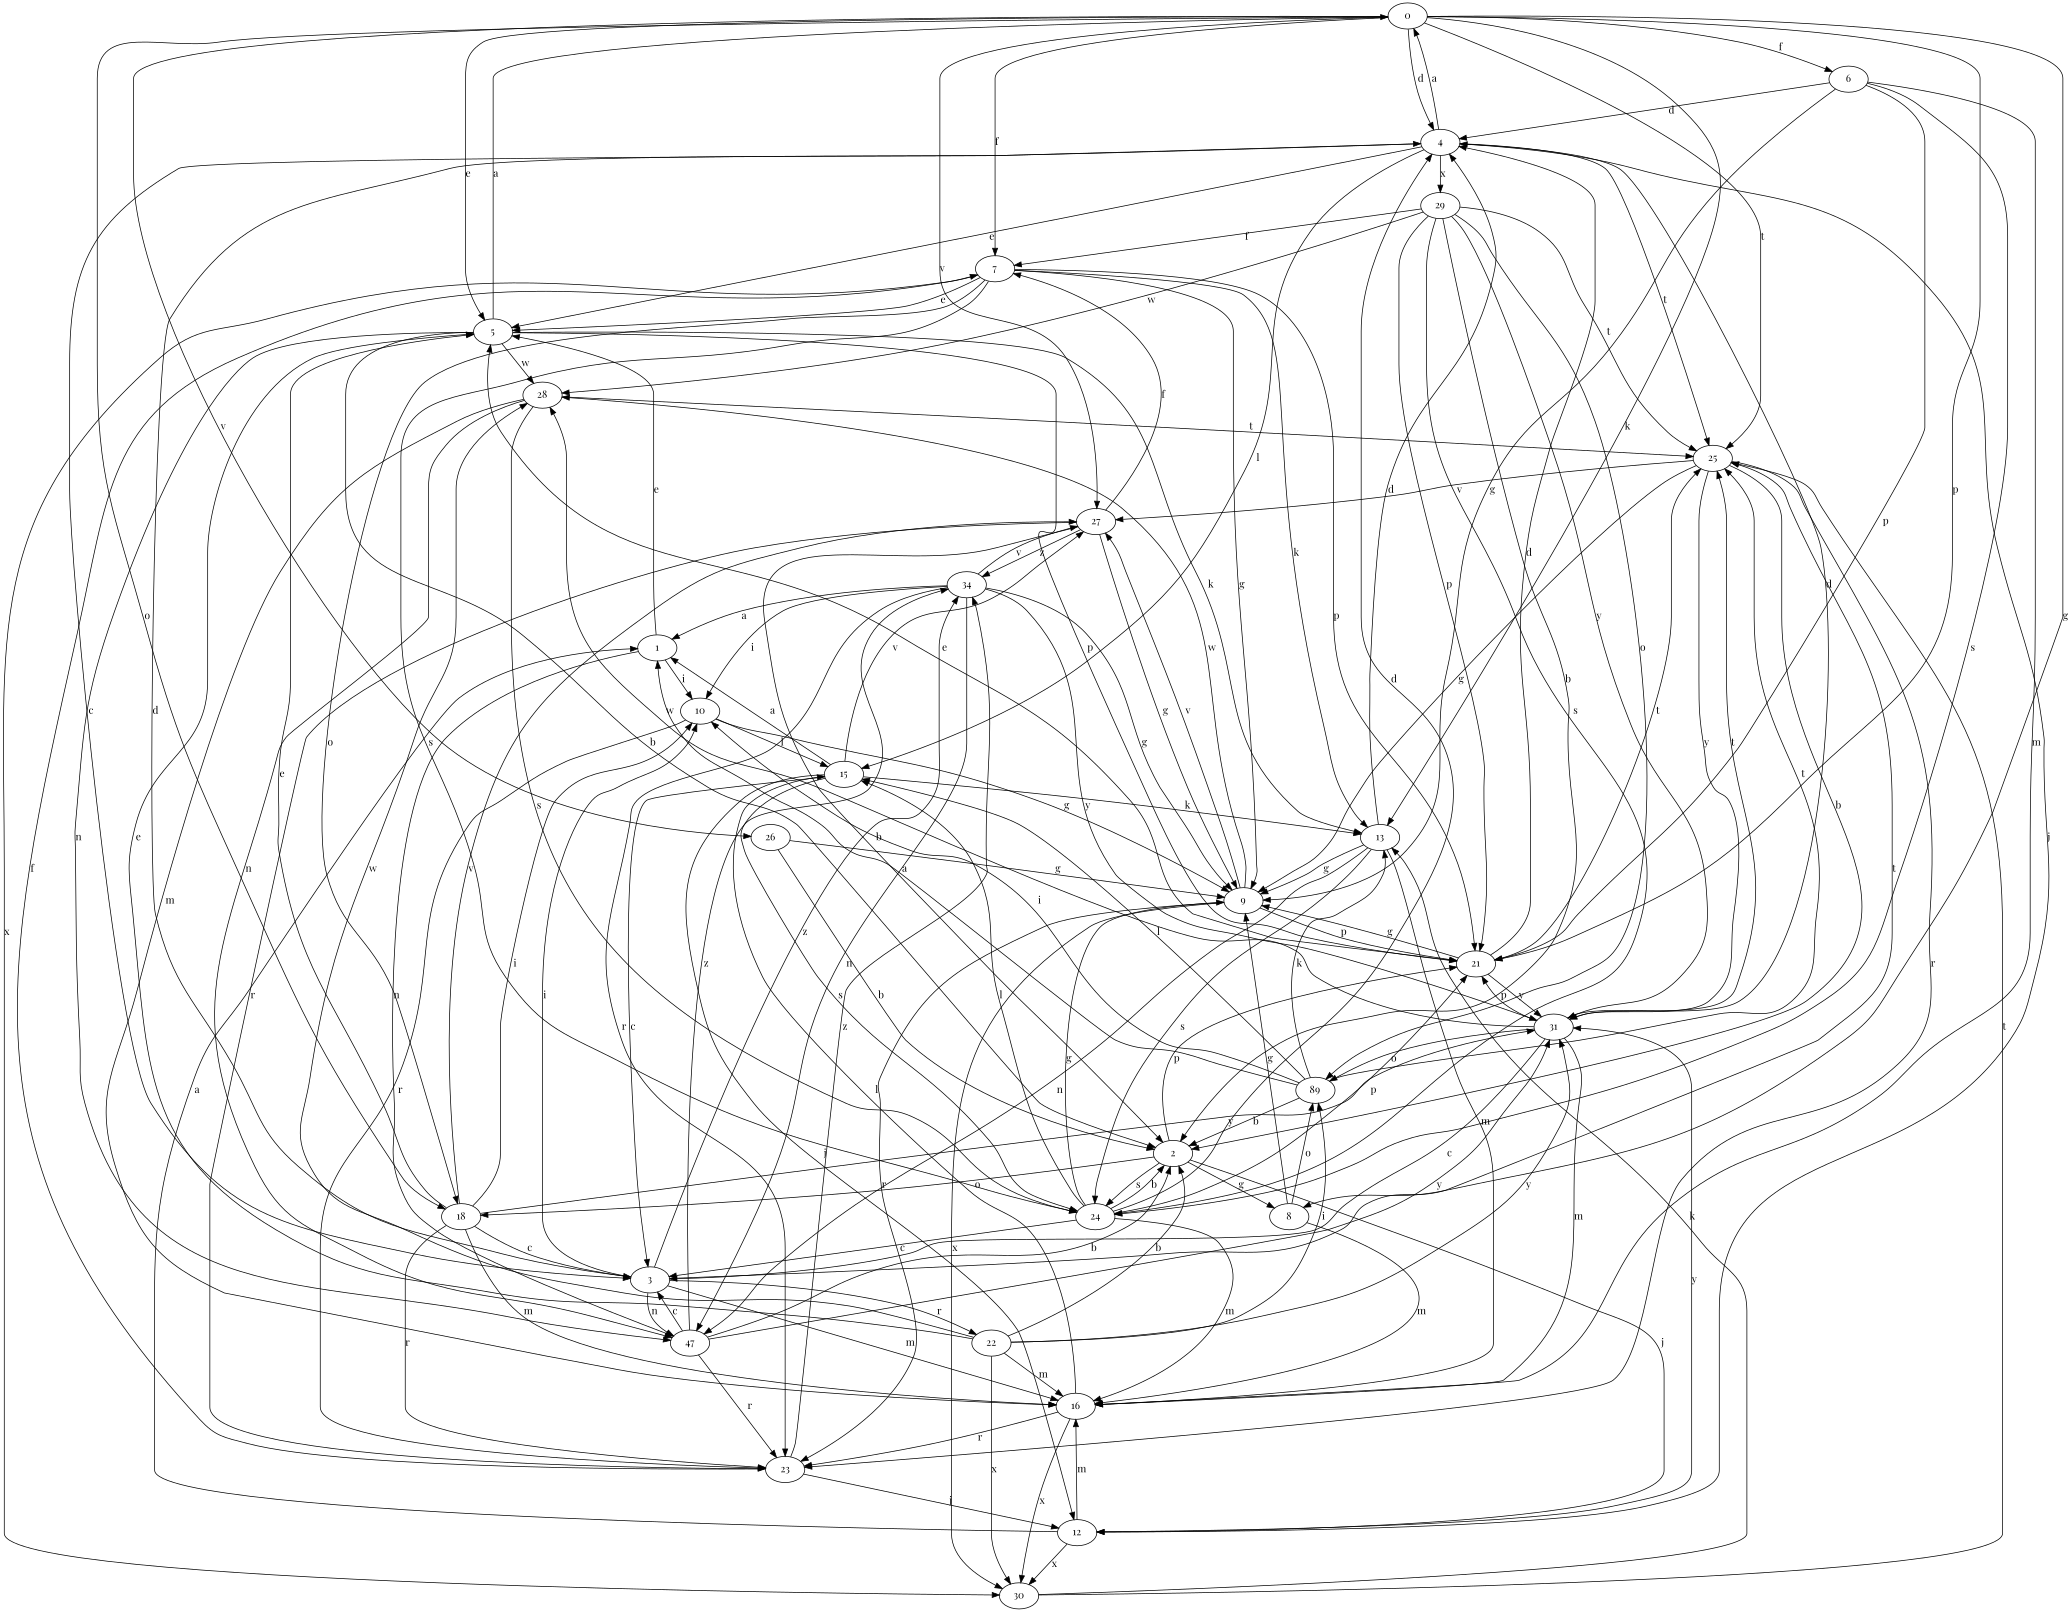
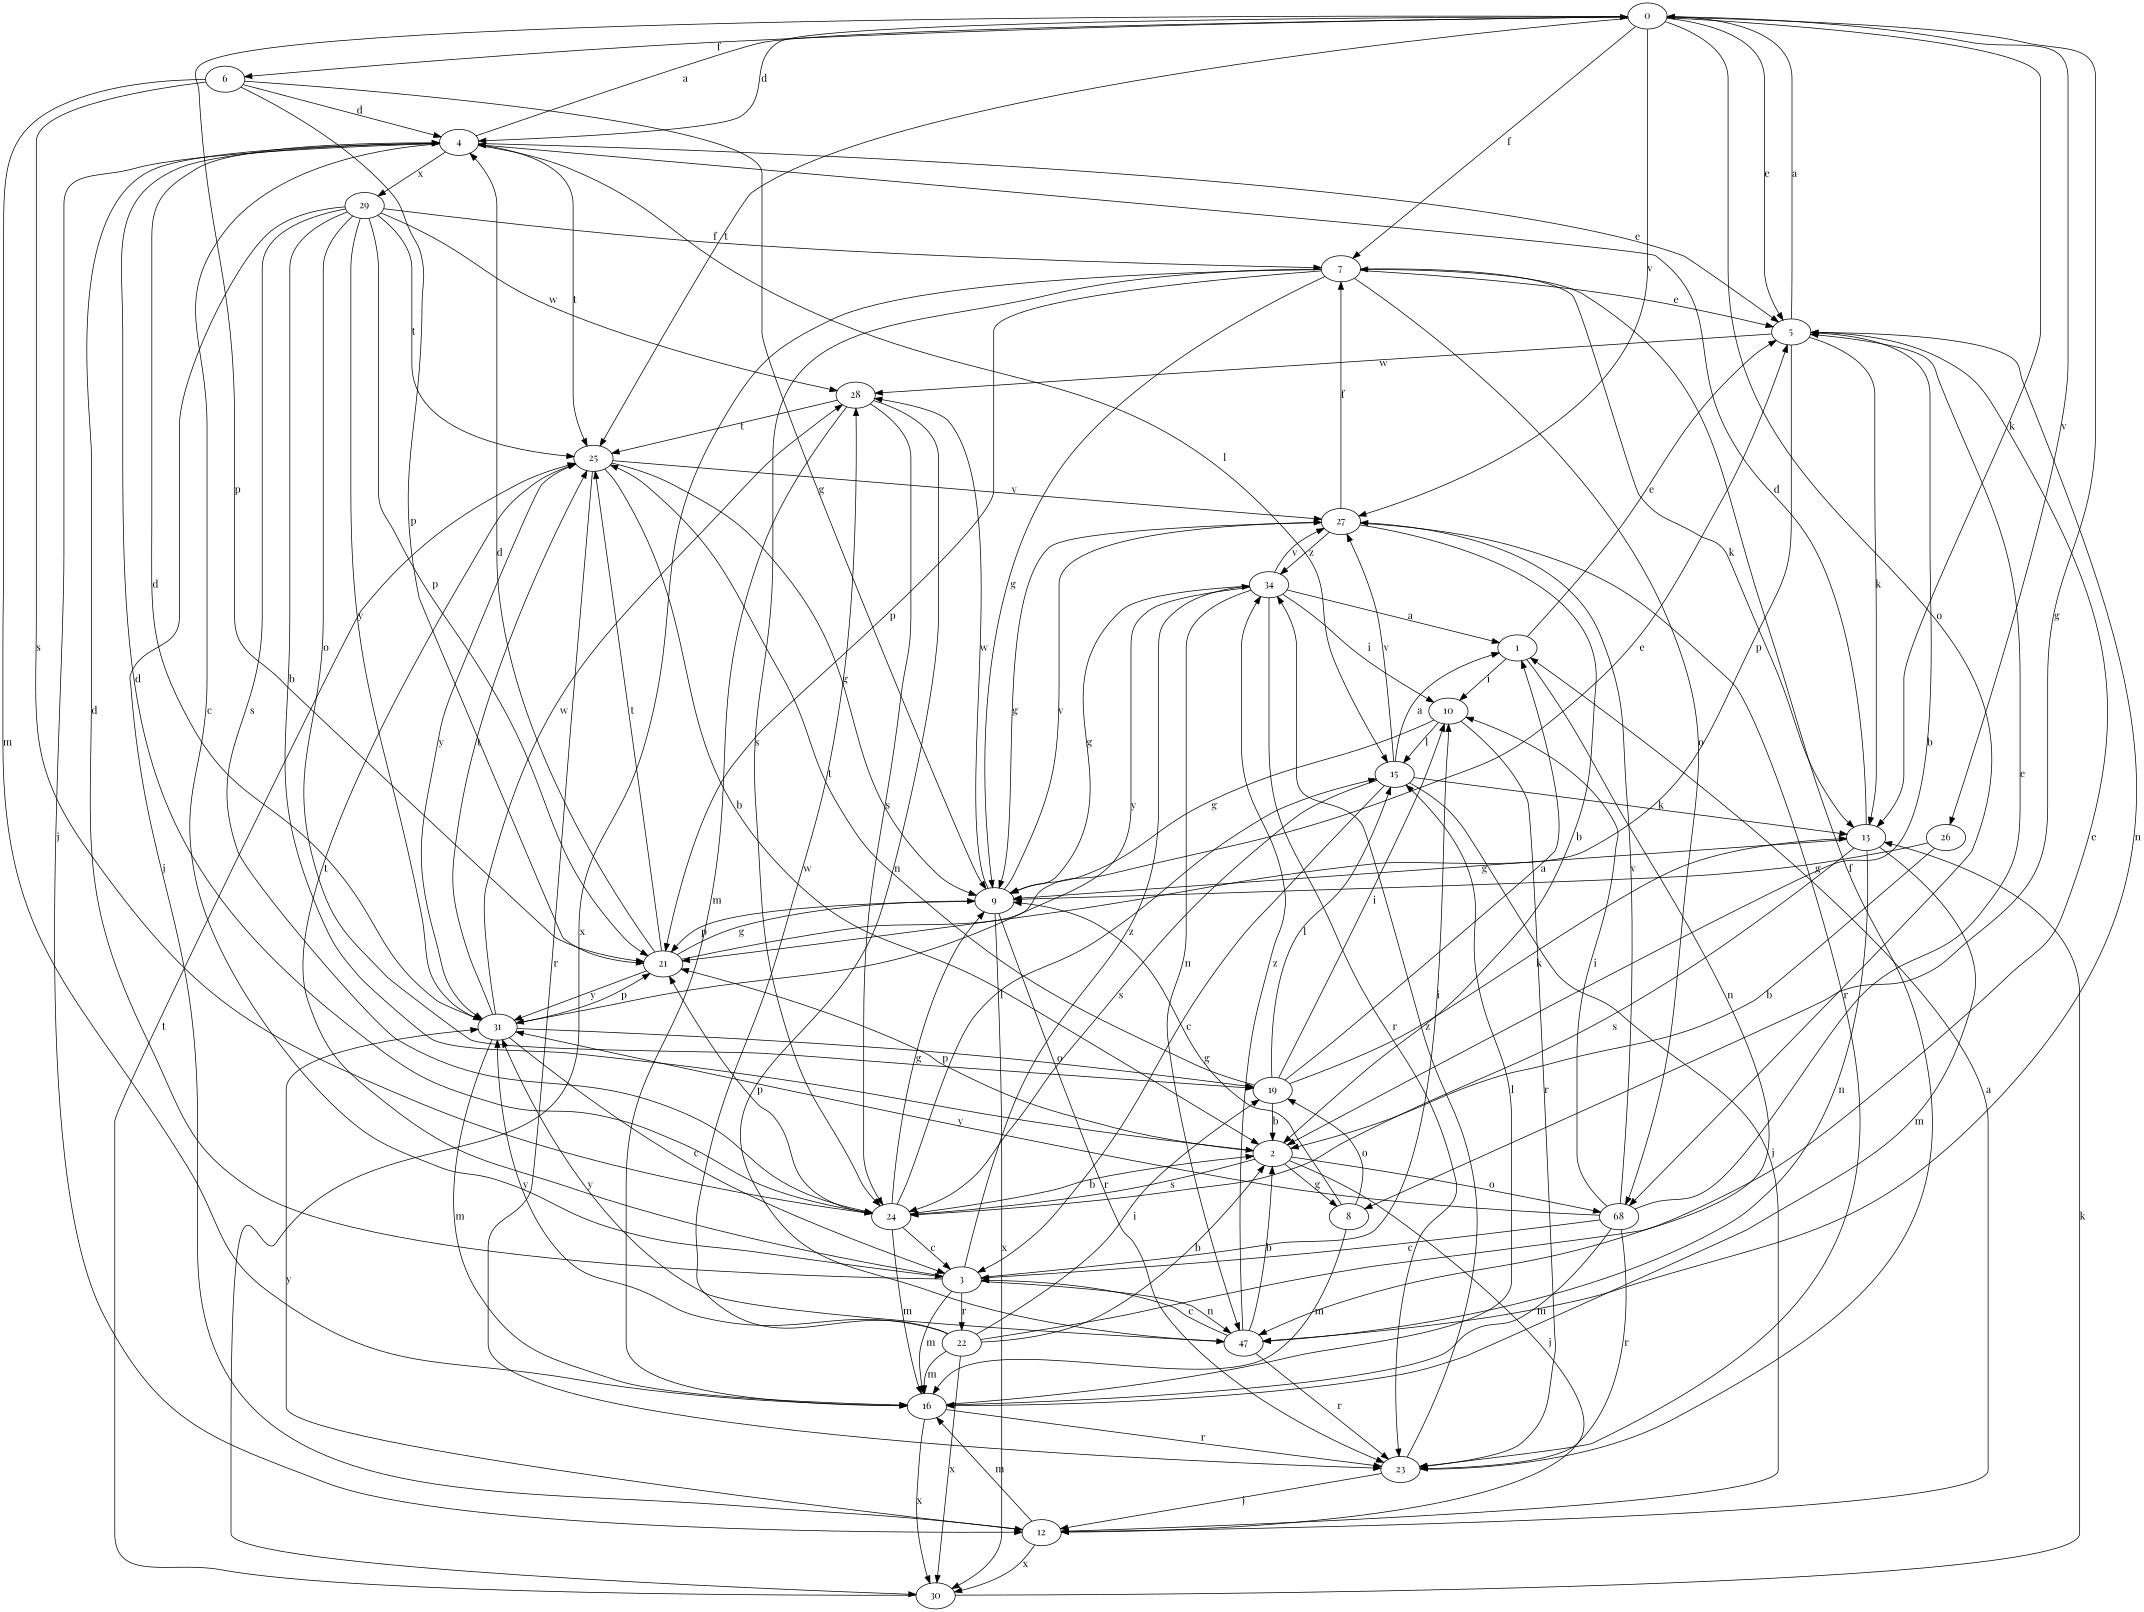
node "89": label "89" -> "19"
edge "29" -> "12": added, label "j"
node "18": label "18" -> "68"
